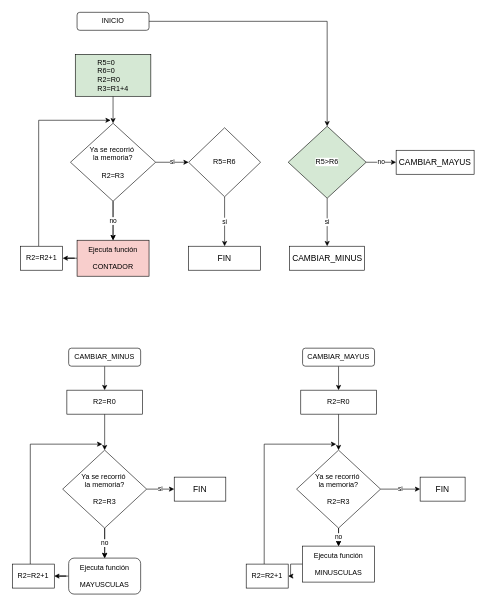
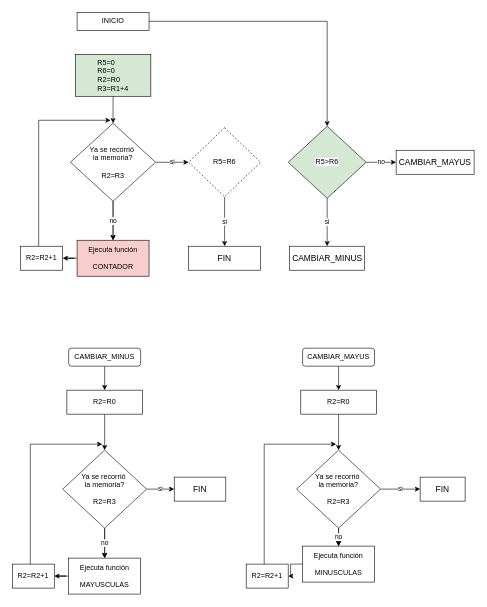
node "INICIO": shape rounded rectangle -> rectangle
node "R5=R6": style solid -> dashed
node "Ejecuta función MAYUSCULAS": shape rounded rectangle -> rectangle
